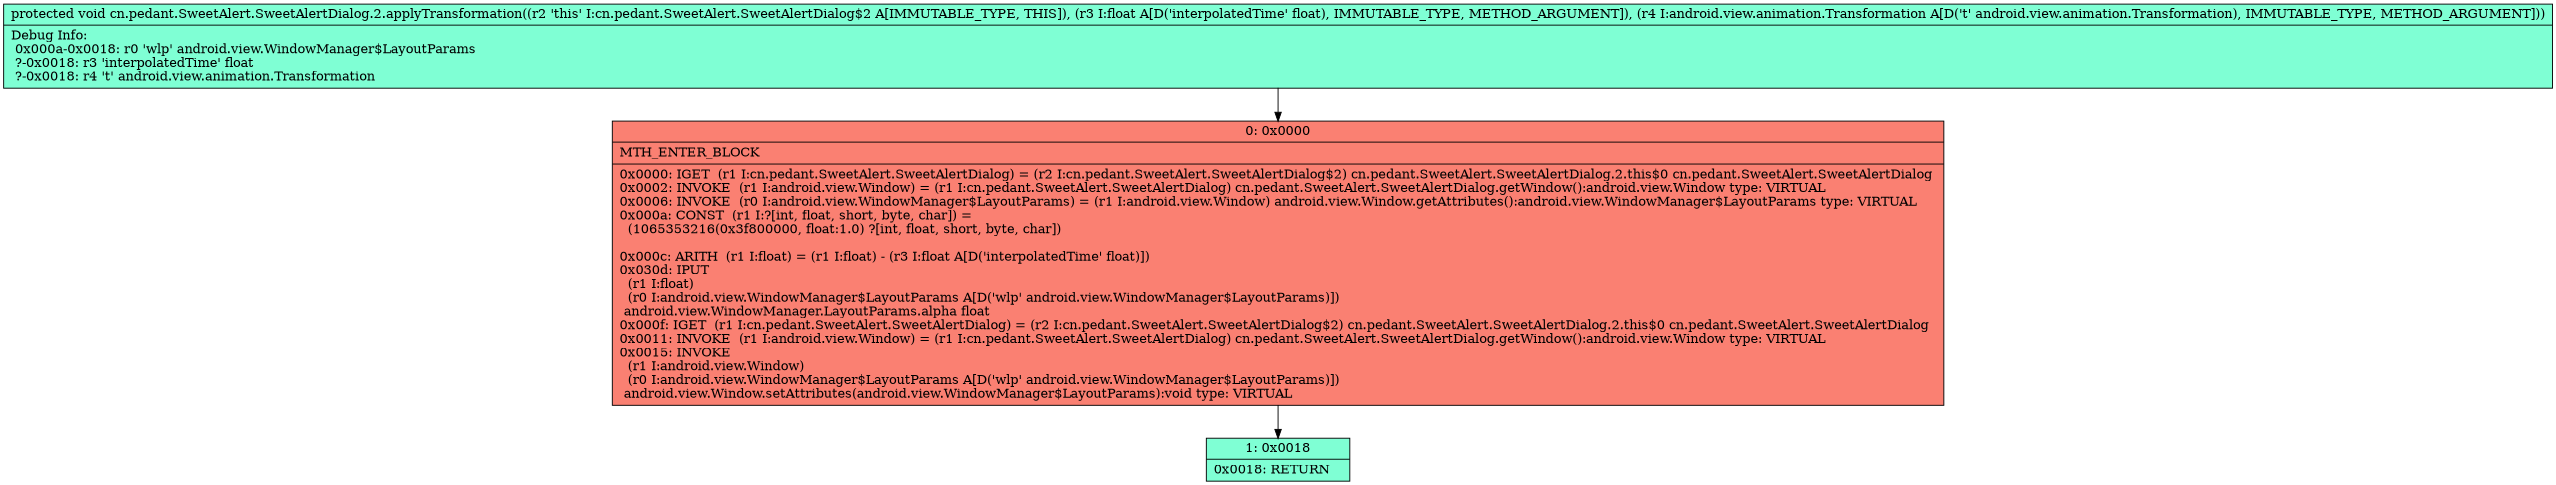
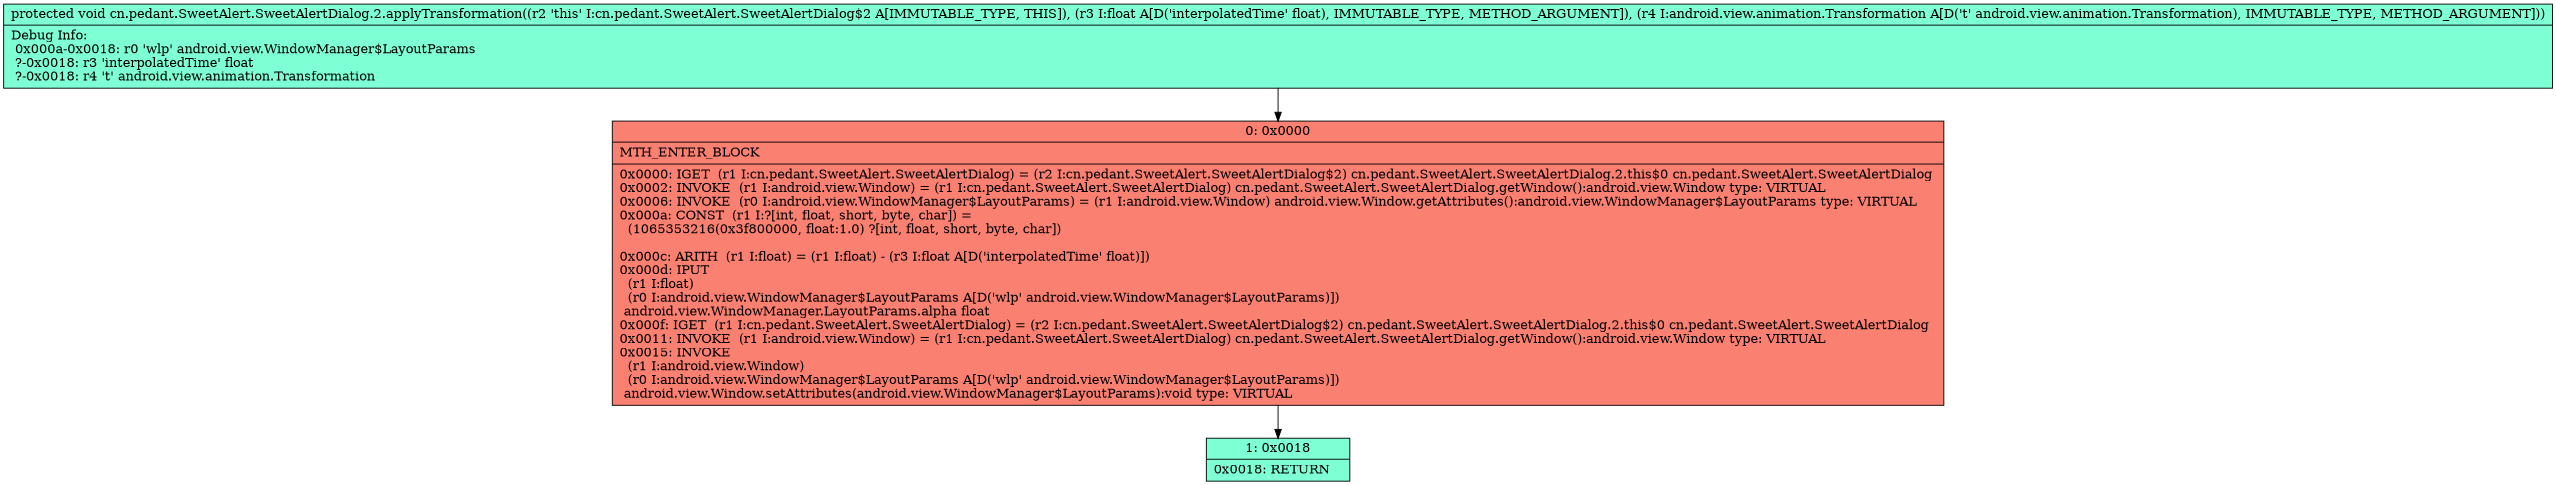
node "0: 0x0000": text "0x030d: IPUT" -> "0x000d: IPUT"
